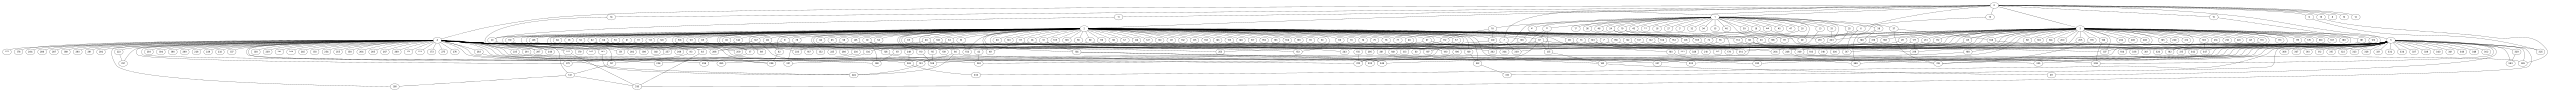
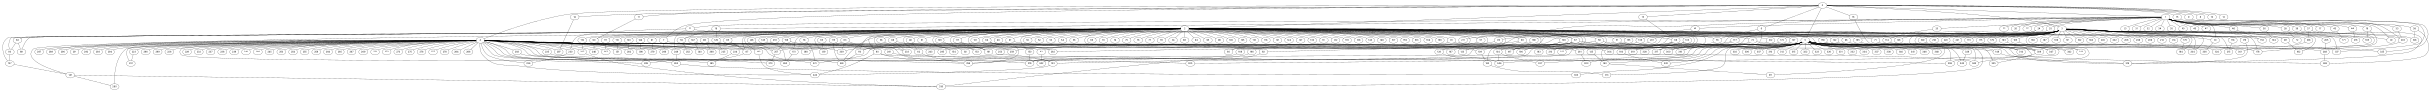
edge "2" -- "92": now "106" -- "92"
edge "3" -- "183": removed
